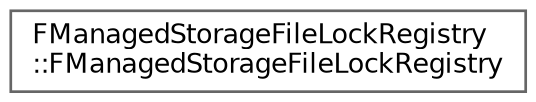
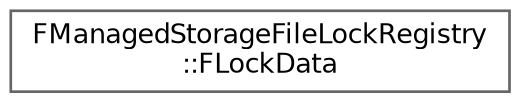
node "FManagedStorageFileLockRegistry ::FManagedStorageFileLockRegistry": label "FManagedStorageFileLockRegistry ::FManagedStorageFileLockRegistry" -> "FManagedStorageFileLockRegistry ::FLockData"
